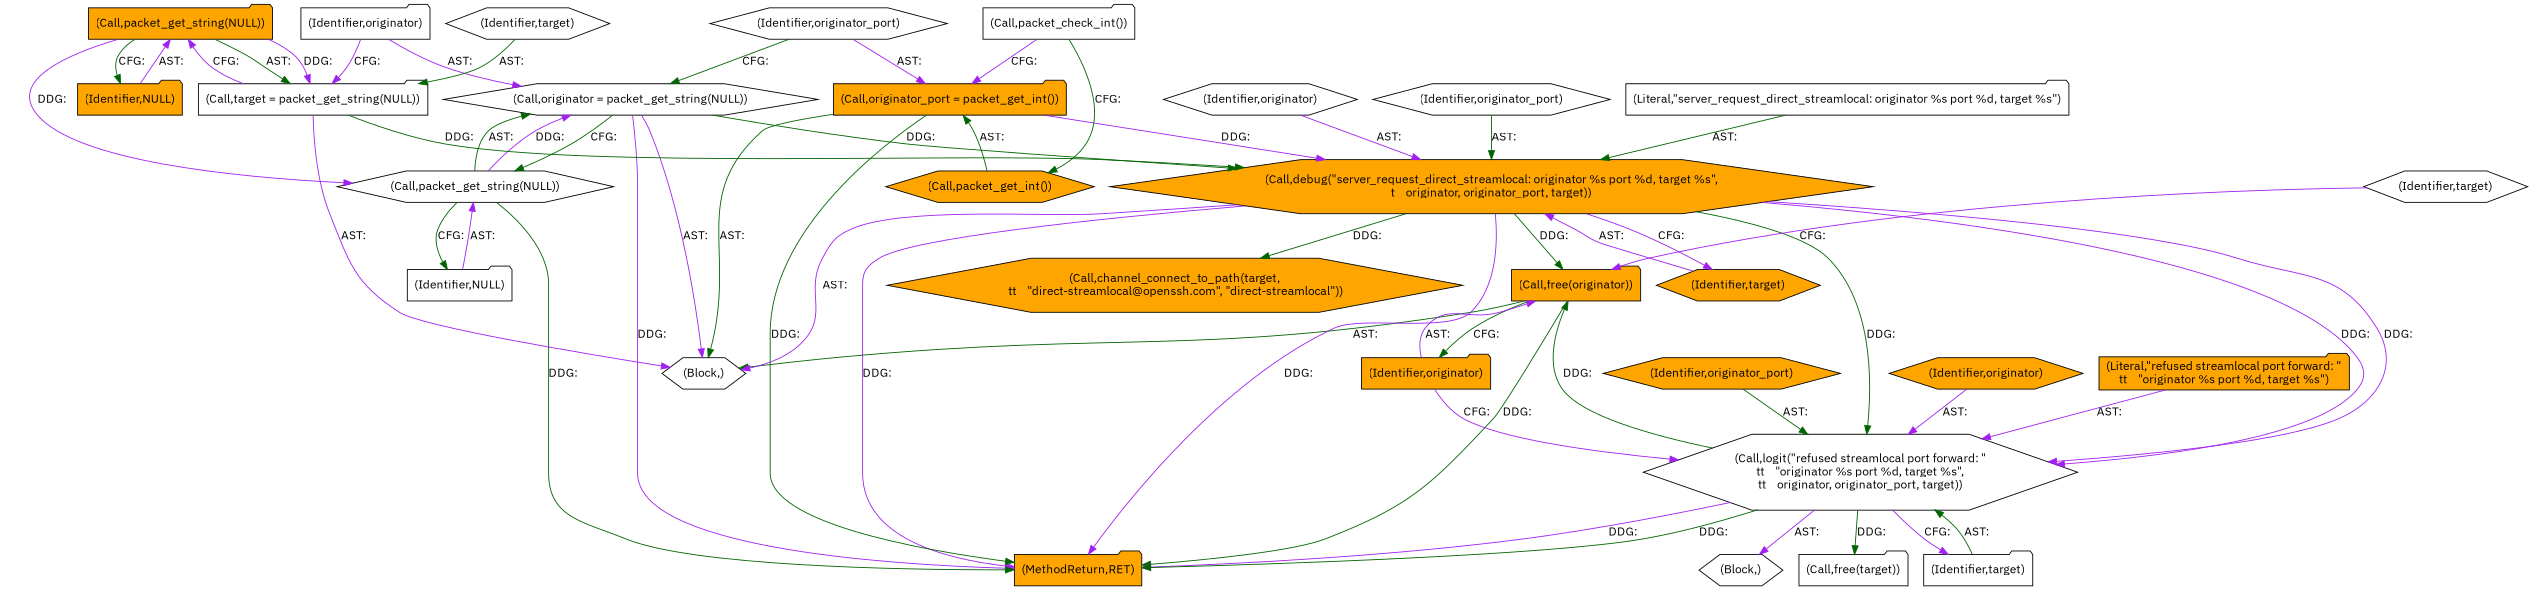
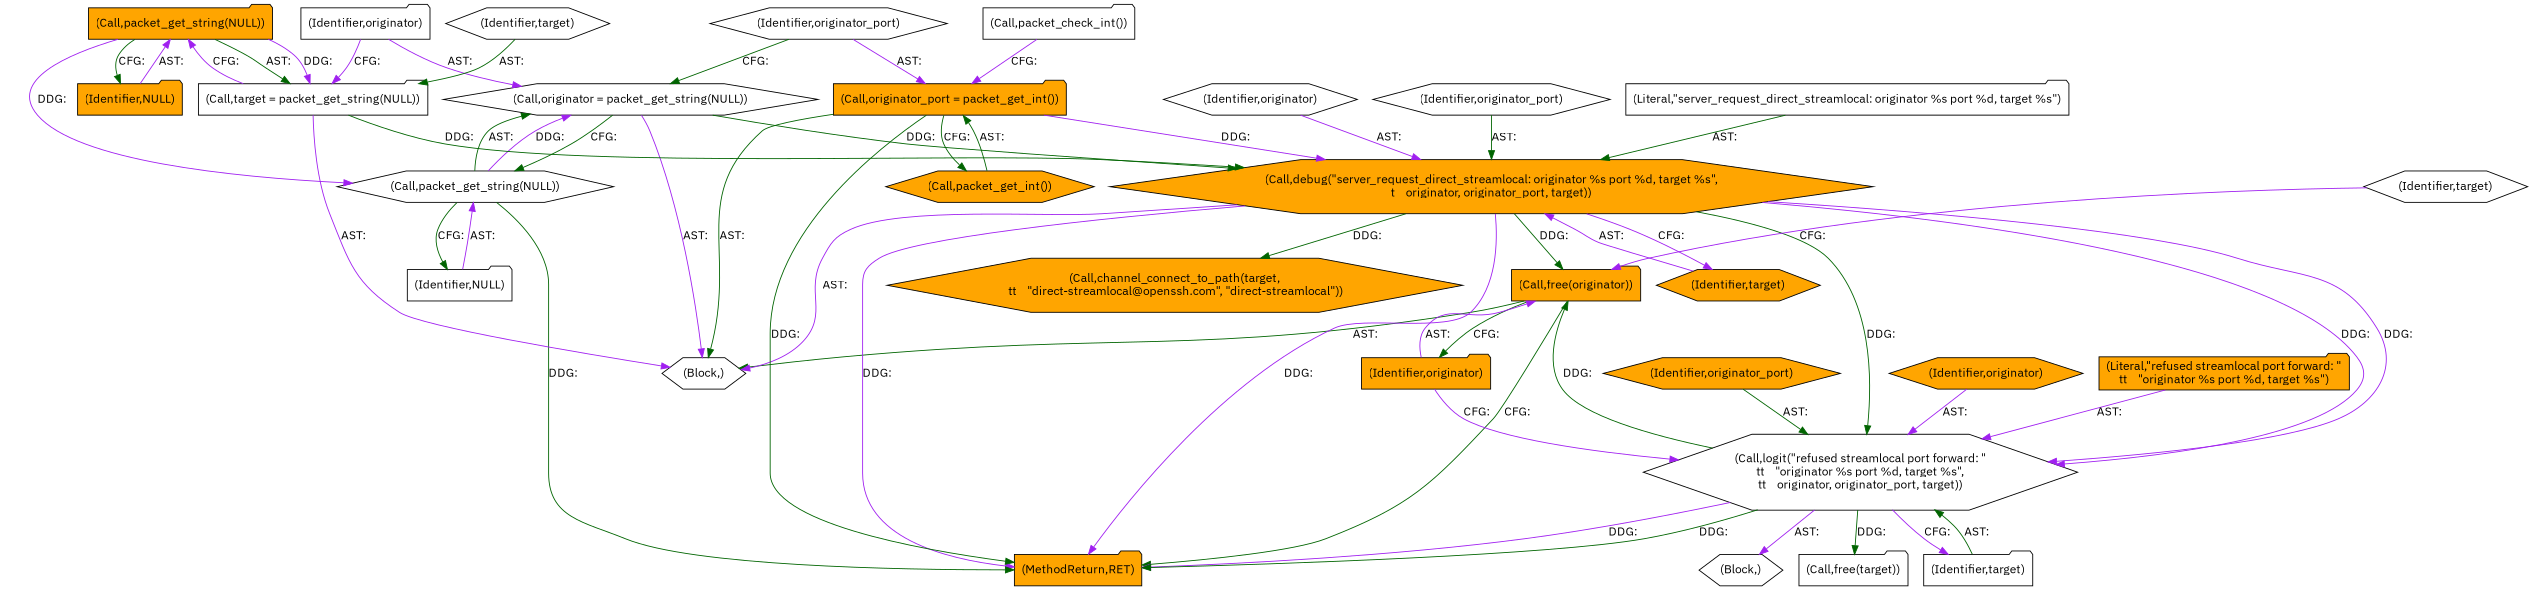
edge "(Call,packet_check_int())" -> "(Call,packet_get_int())": now "(Call,originator_port = packet_get_int())" -> "(Call,packet_get_int())"
edge "(Call,free(originator))" -> "(MethodReturn,RET)": label "DDG: " -> "CFG: "
edge "(Call,originator = packet_get_string(NULL))" -> "(MethodReturn,RET)": removed, label "DDG:"
